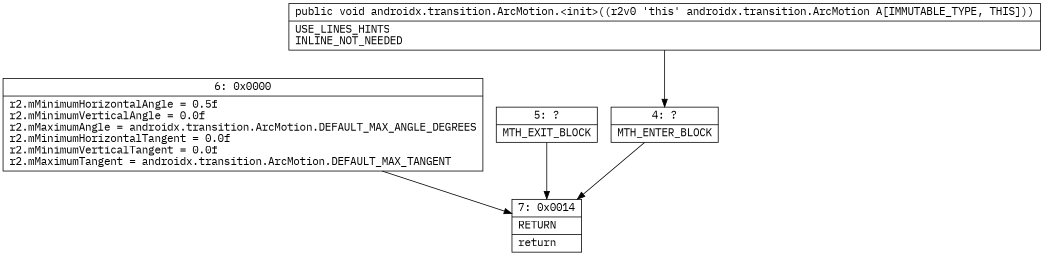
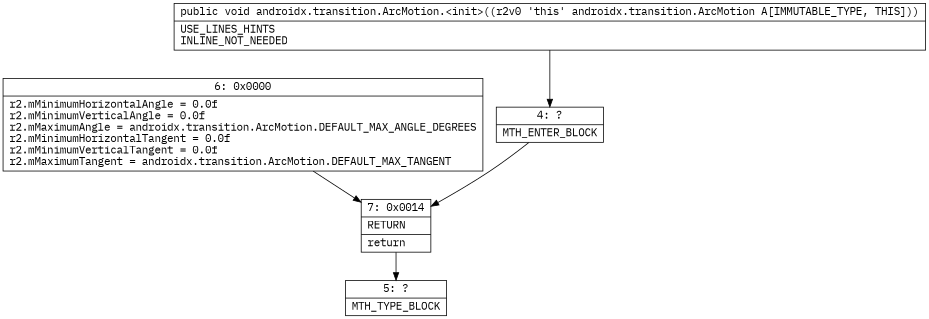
node "6: 0x0000": text "r2.mMinimumHorizontalAngle = 0.5f" -> "r2.mMinimumHorizontalAngle = 0.0f"
node "5: ?": text "MTH_EXIT_BLOCK" -> "MTH_TYPE_BLOCK"
edge "5: ?" -> "7: 0x0014": reversed
